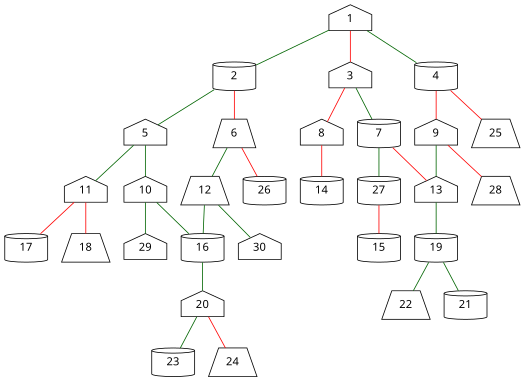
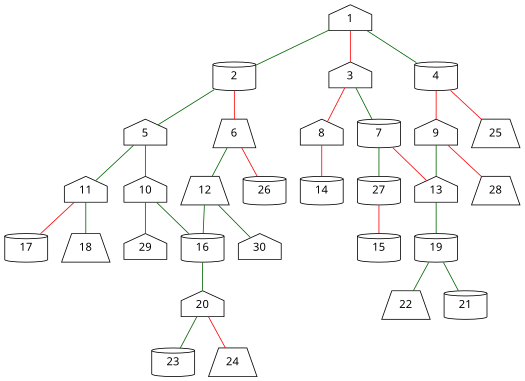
edge "11" -- "18": color red -> darkgreen
